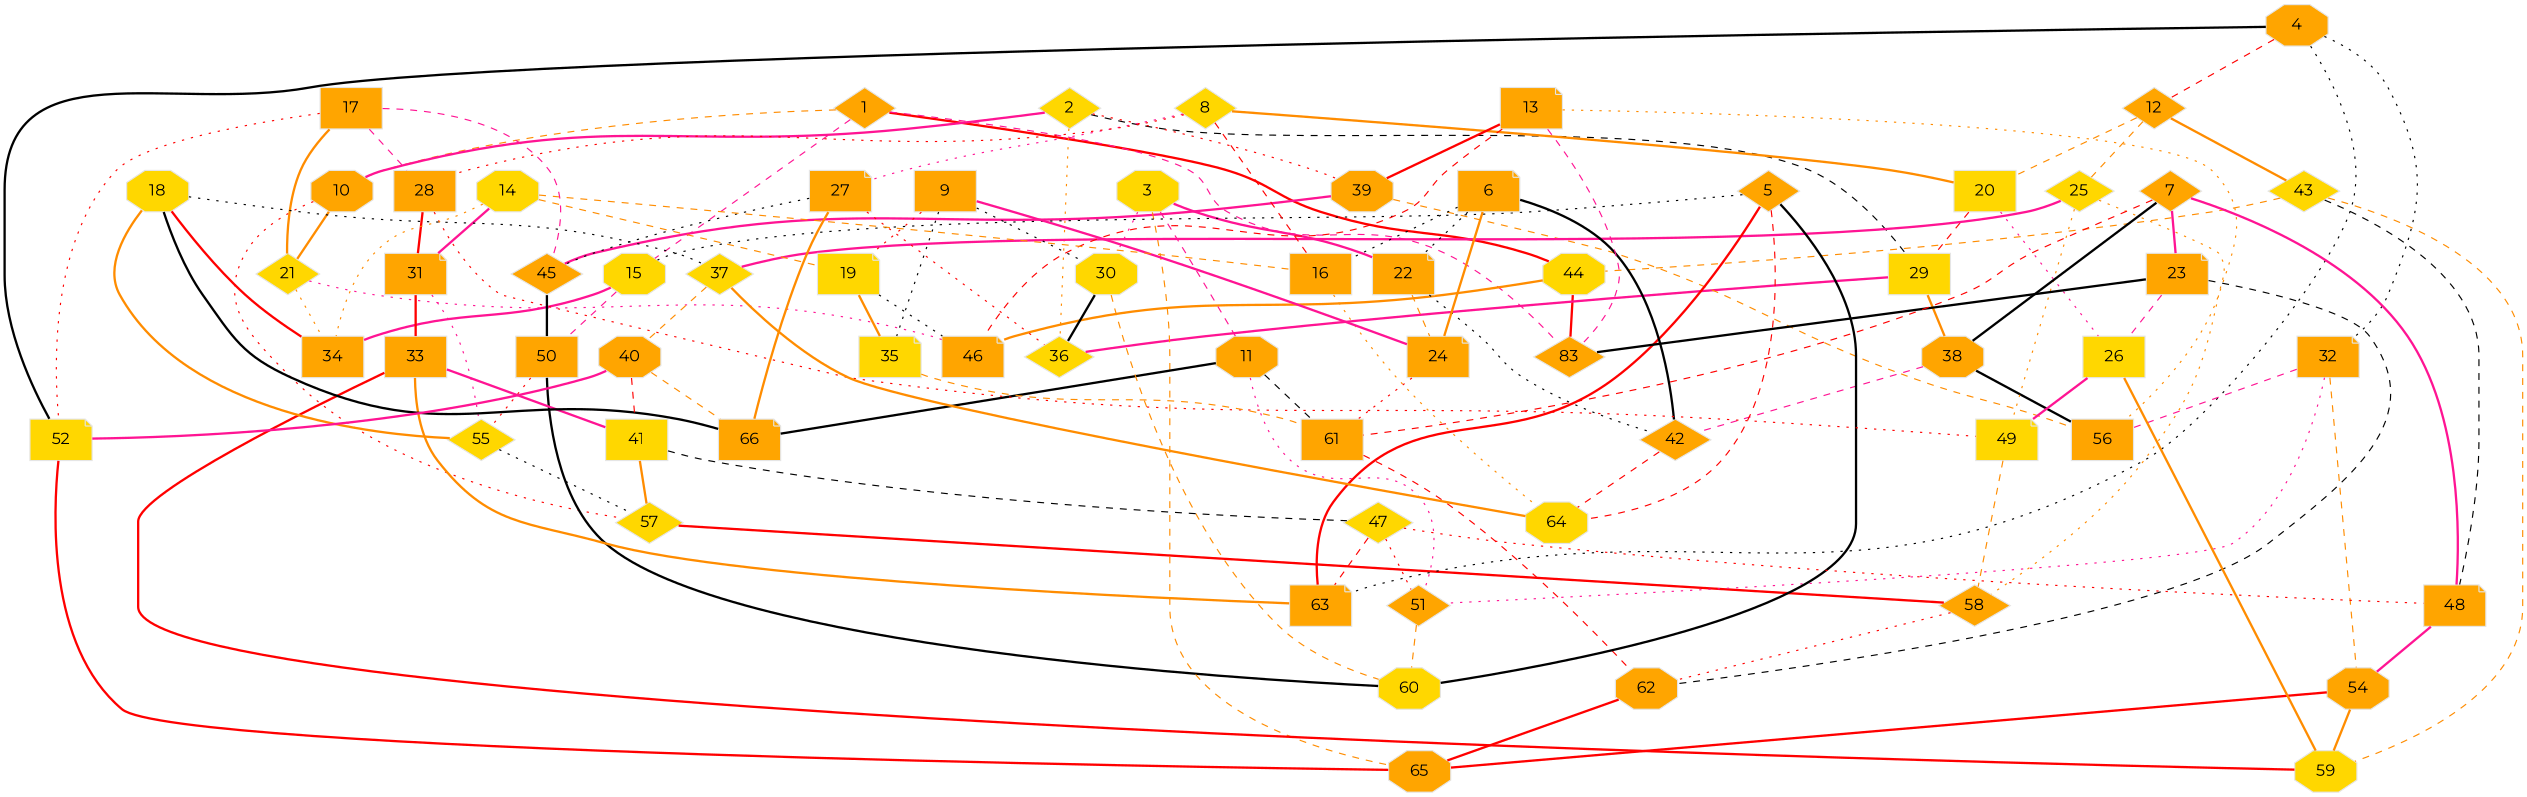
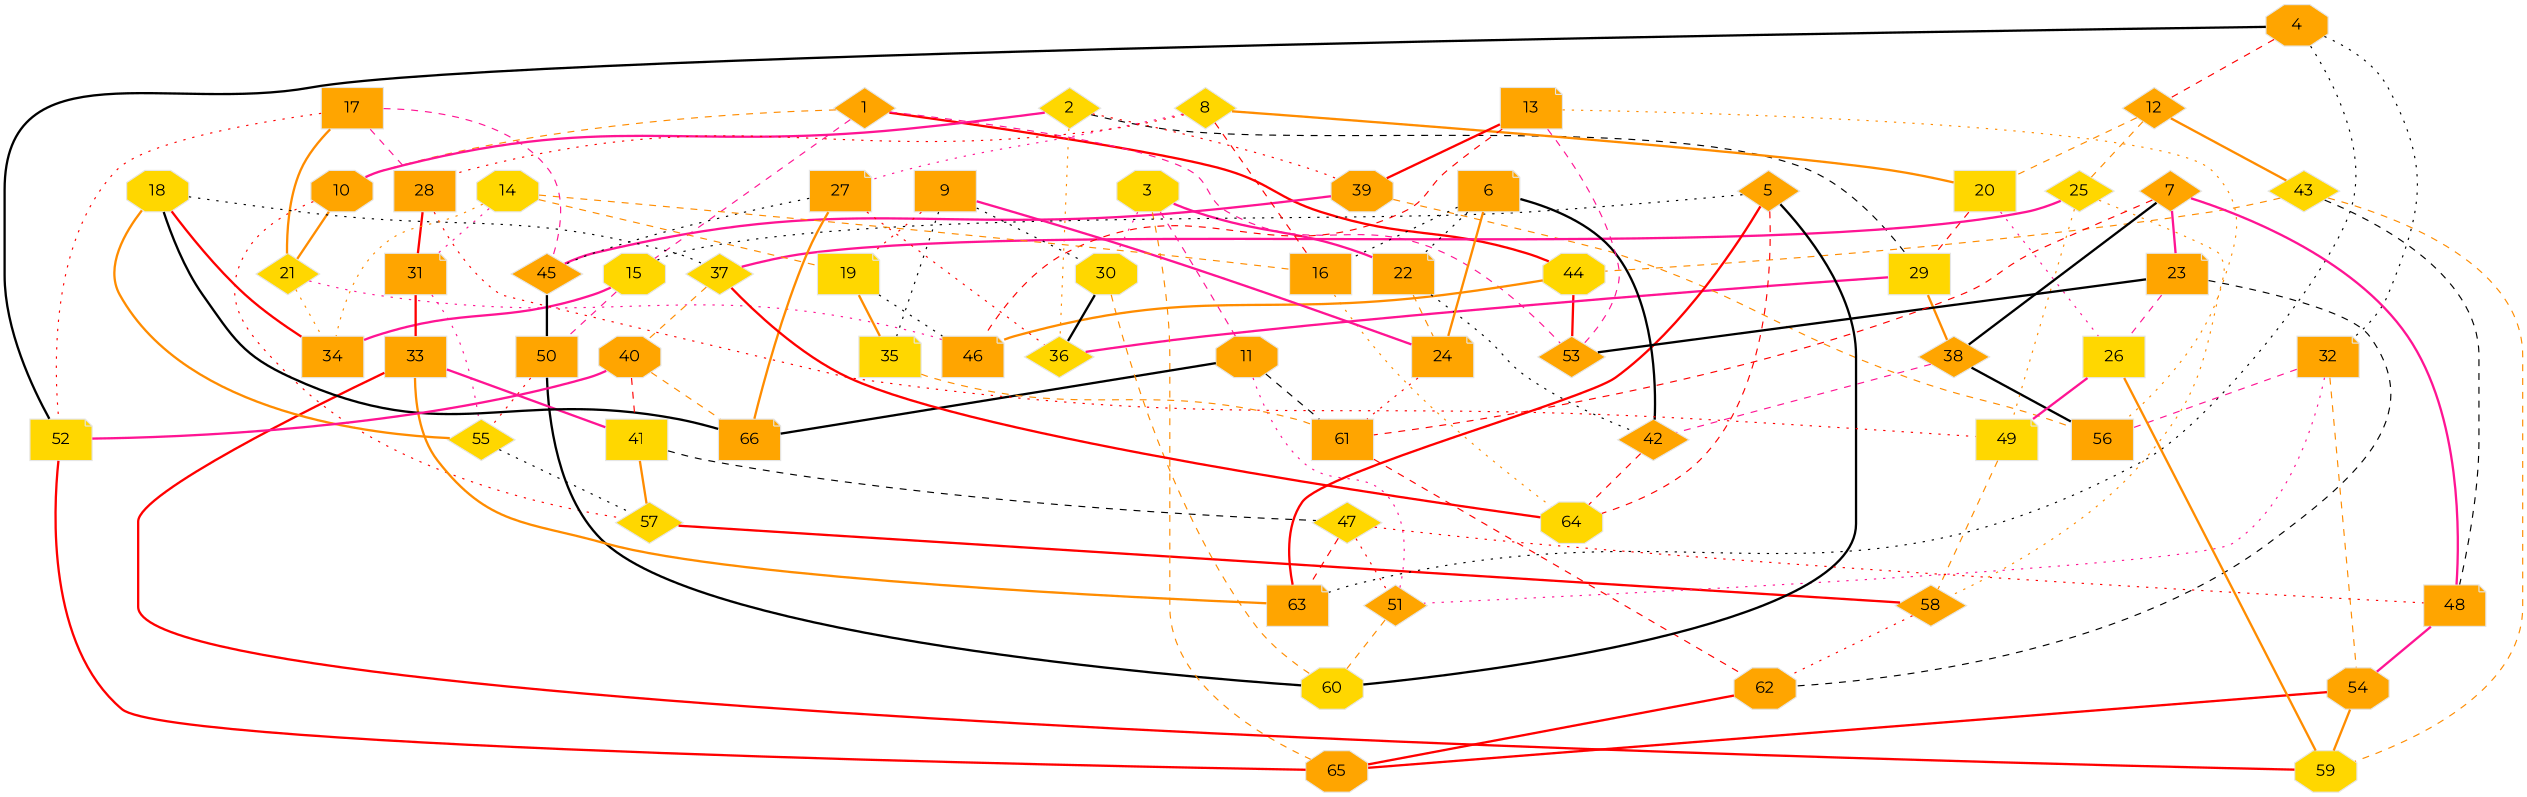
edge "14" -- "31": style bold -> dotted
node "83": label "83" -> "53"
node "38": shape octagon -> diamond
edge "37" -- "64": color darkorange -> red
